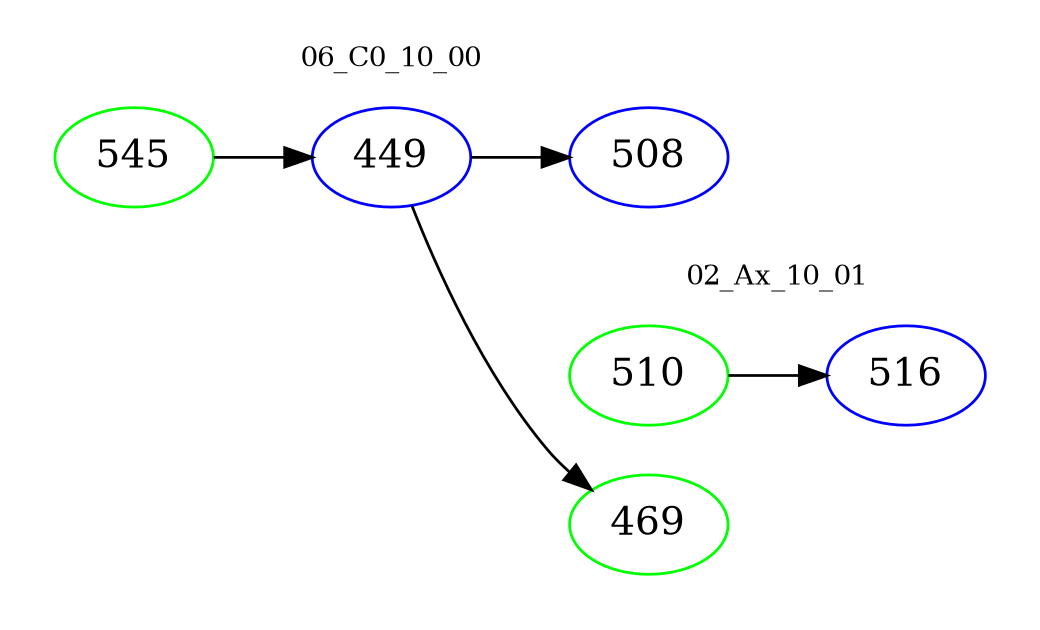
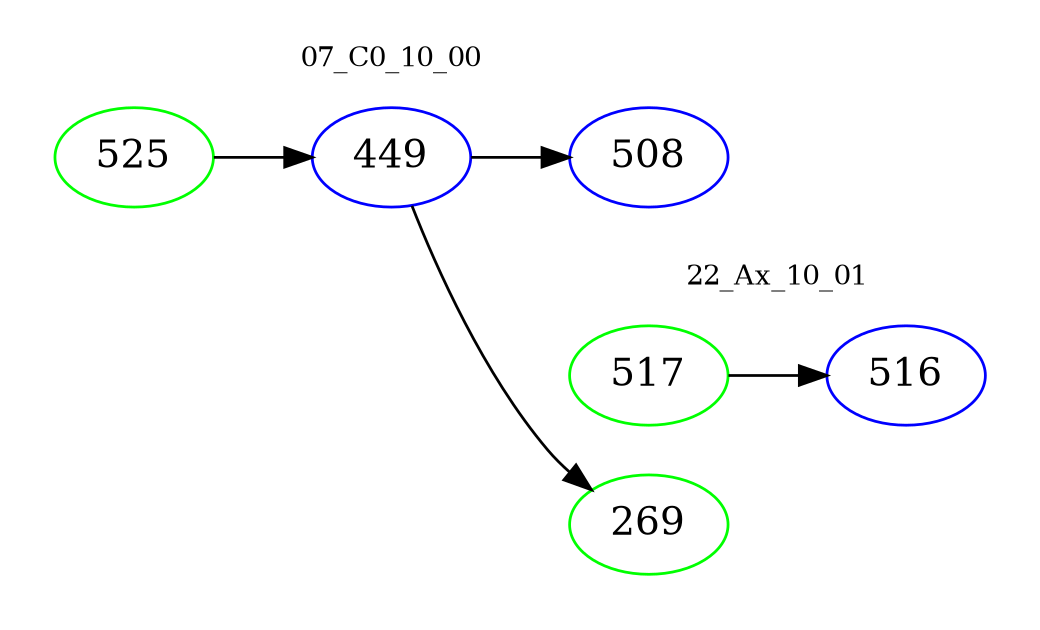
cluster "06_C0_10_00": label "06_C0_10_00" -> "07_C0_10_00"
node "545": label "545" -> "525"
cluster "02_Ax_10_01": label "02_Ax_10_01" -> "22_Ax_10_01"
node "510": label "510" -> "517"
node "469": label "469" -> "269"
